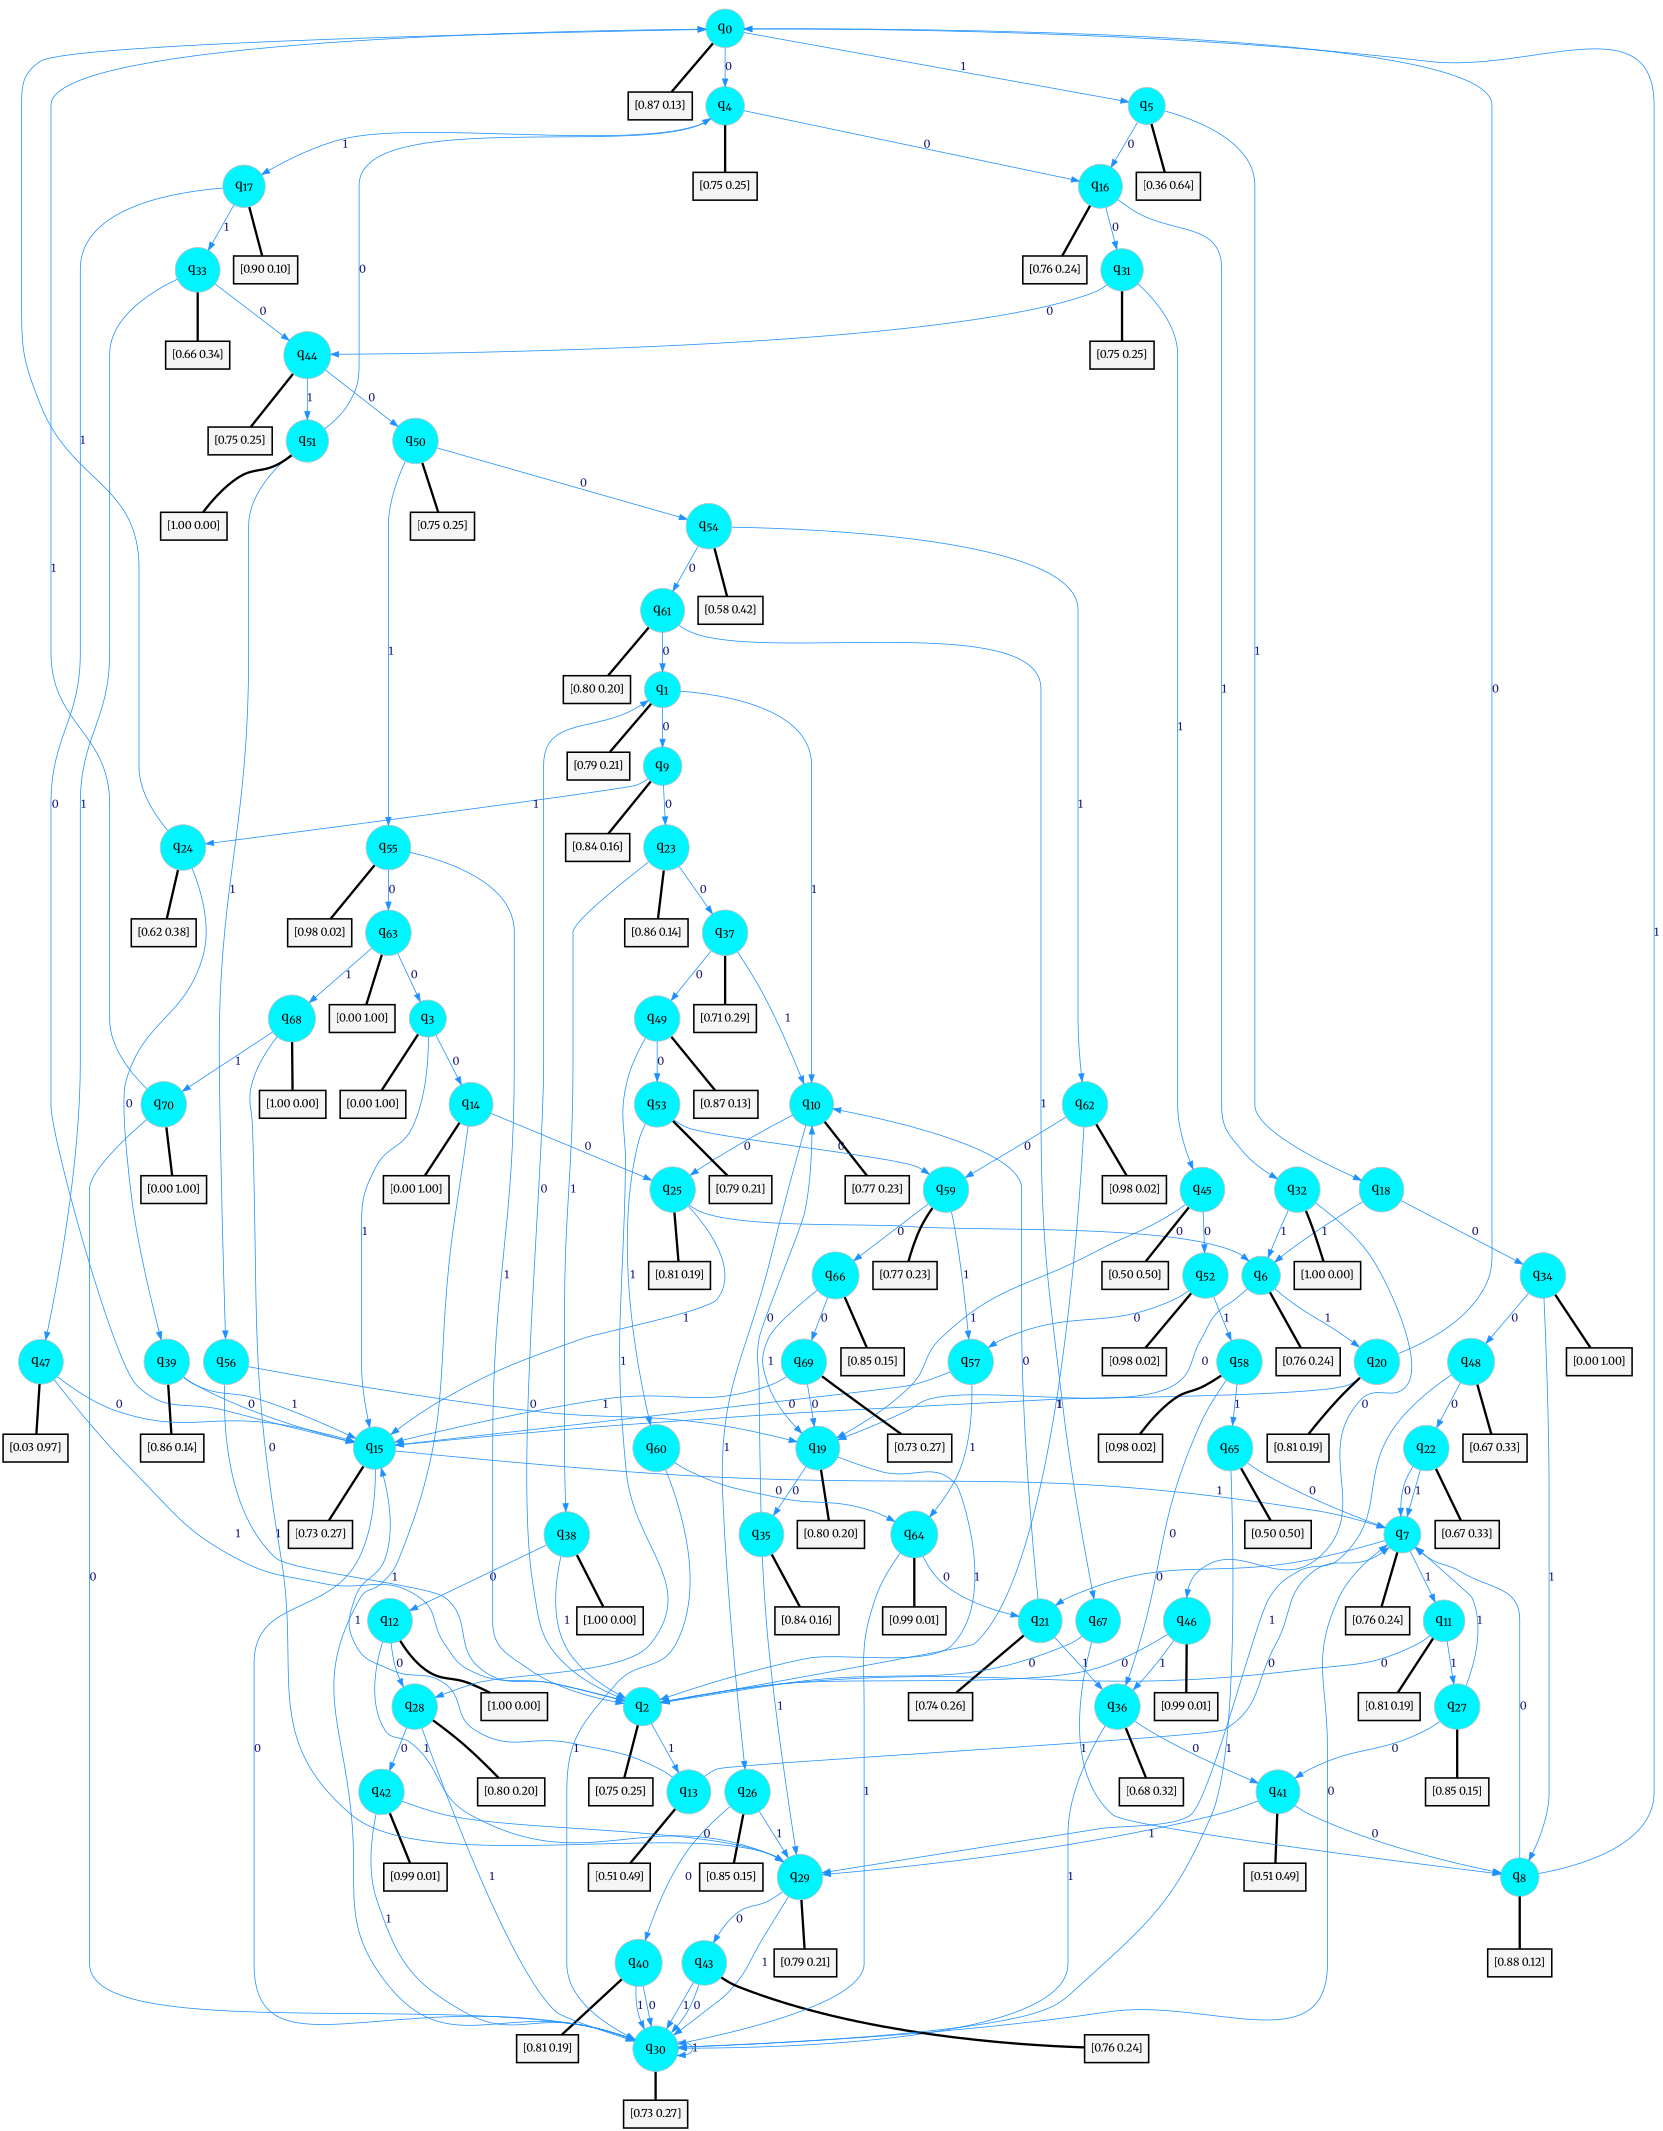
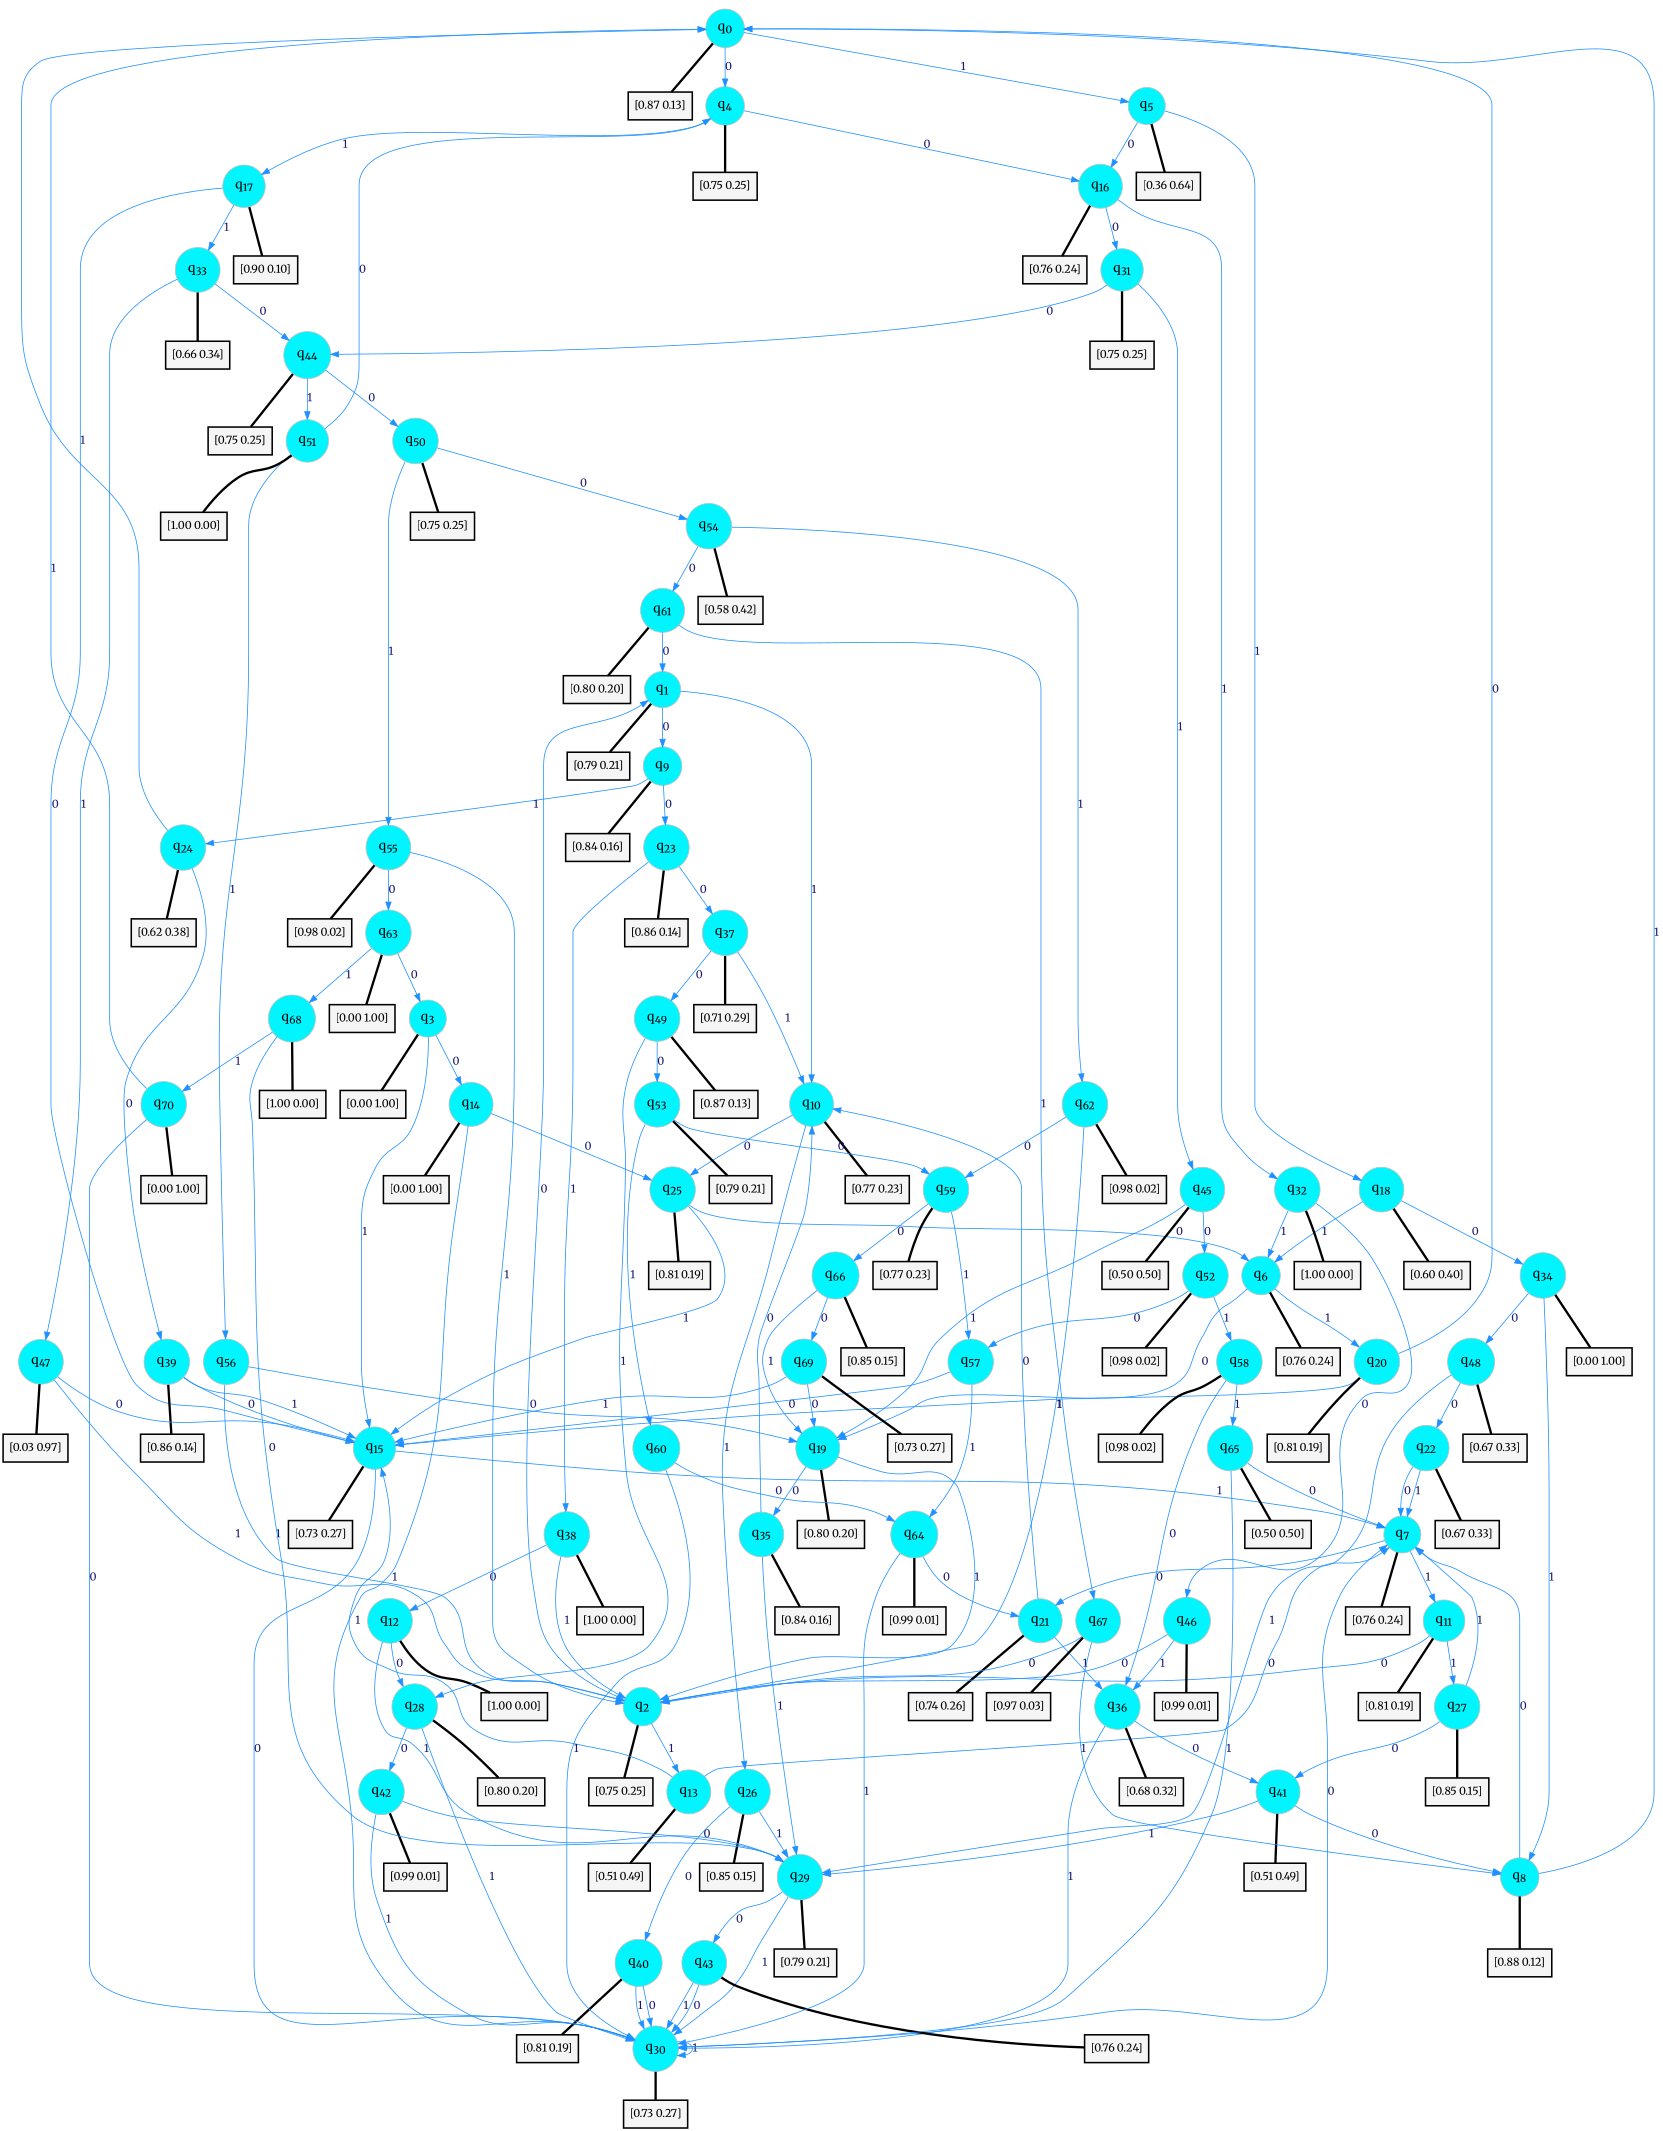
node "[0.60 0.40]": added
node "[0.97 0.03]": added
